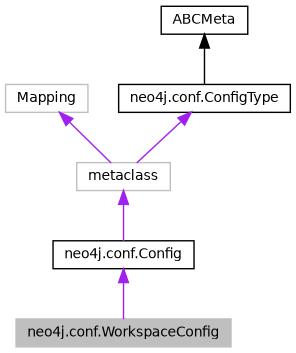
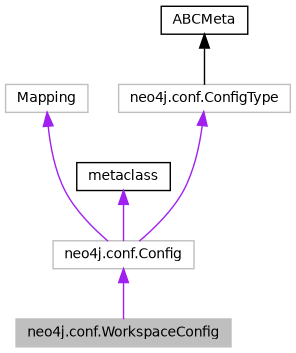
node "neo4j.conf.ConfigType": color black -> grey75
edge "metaclass" -> "neo4j.conf.ConfigType": now "neo4j.conf.Config" -> "neo4j.conf.ConfigType"
edge "metaclass" -> "Mapping": now "neo4j.conf.Config" -> "Mapping"
node "metaclass": color grey75 -> black
node "neo4j.conf.Config": color black -> grey75
